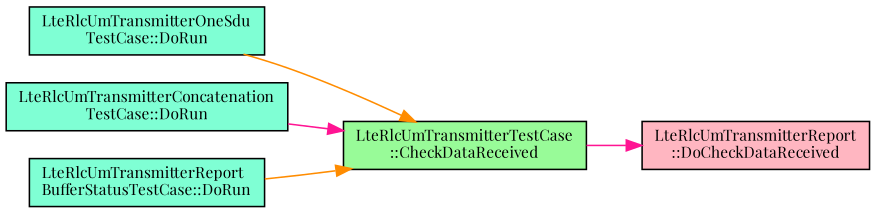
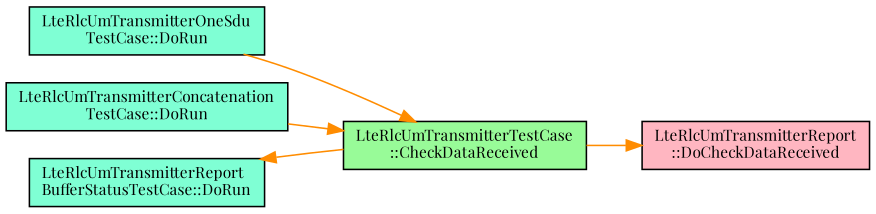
edge "LteRlcUmTransmitterConcatenation TestCase::DoRun" -> "LteRlcUmTransmitterTestCase ::CheckDataReceived": color deeppink -> darkorange
edge "LteRlcUmTransmitterTestCase ::CheckDataReceived" -> "LteRlcUmTransmitterReport ::DoCheckDataReceived": color deeppink -> darkorange
edge "LteRlcUmTransmitterReport BufferStatusTestCase::DoRun" -> "LteRlcUmTransmitterTestCase ::CheckDataReceived": reversed
